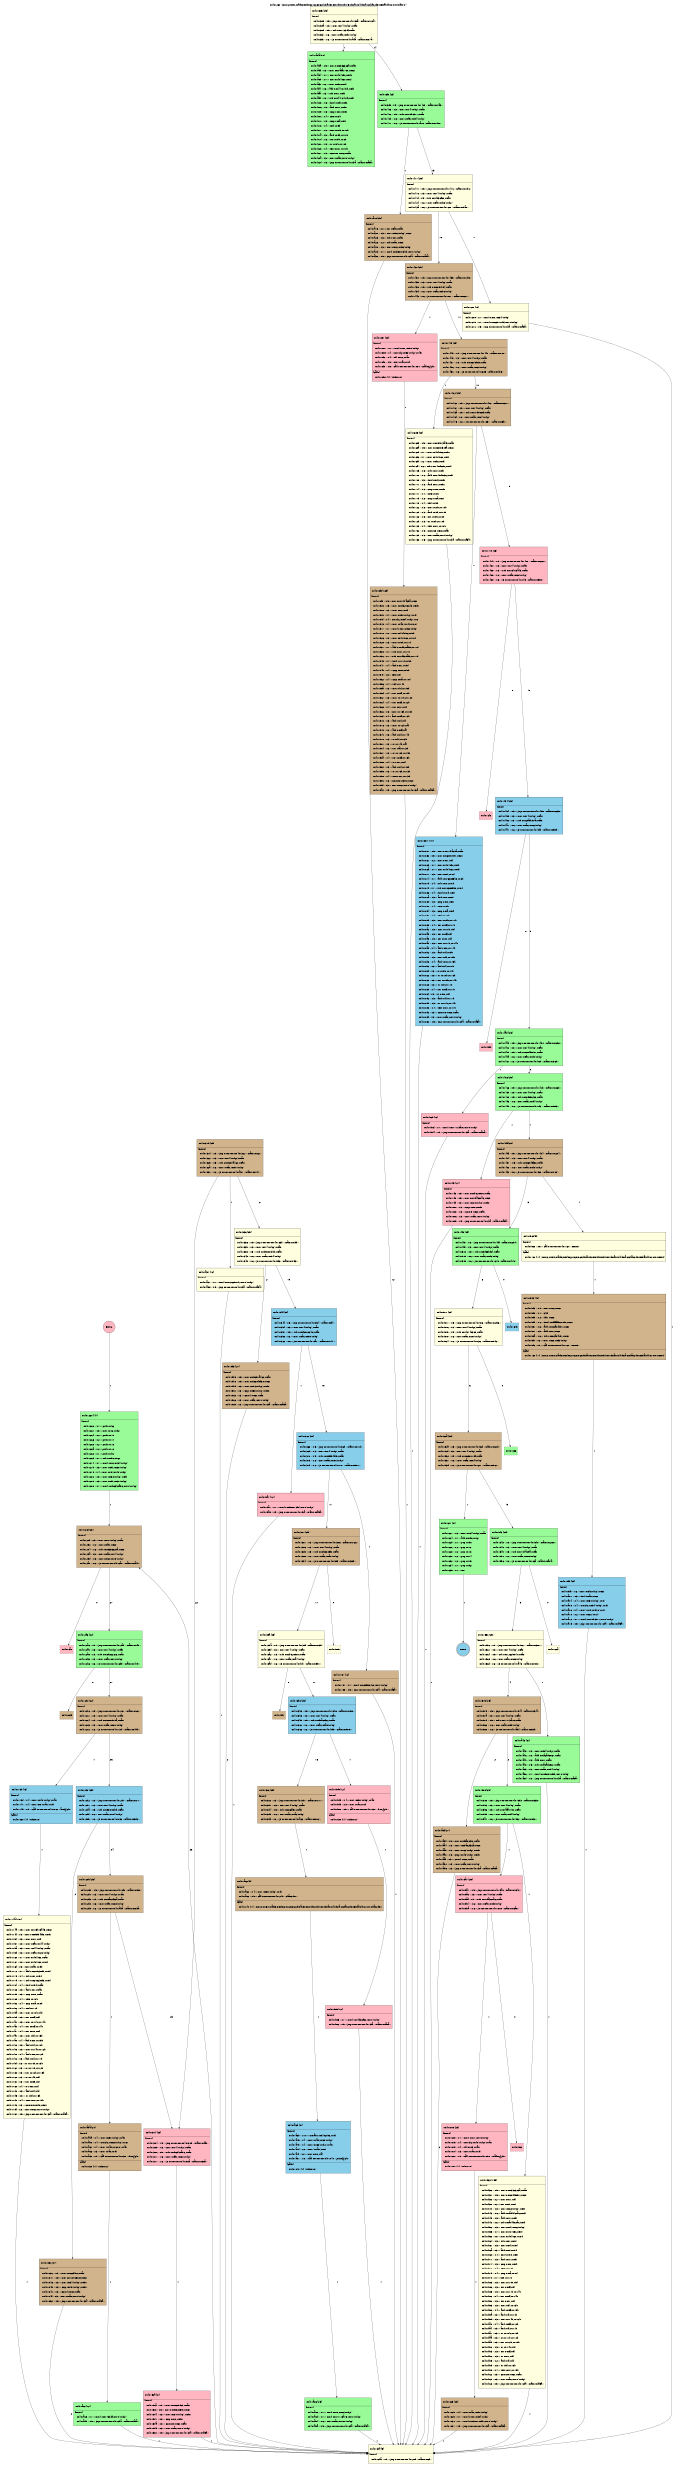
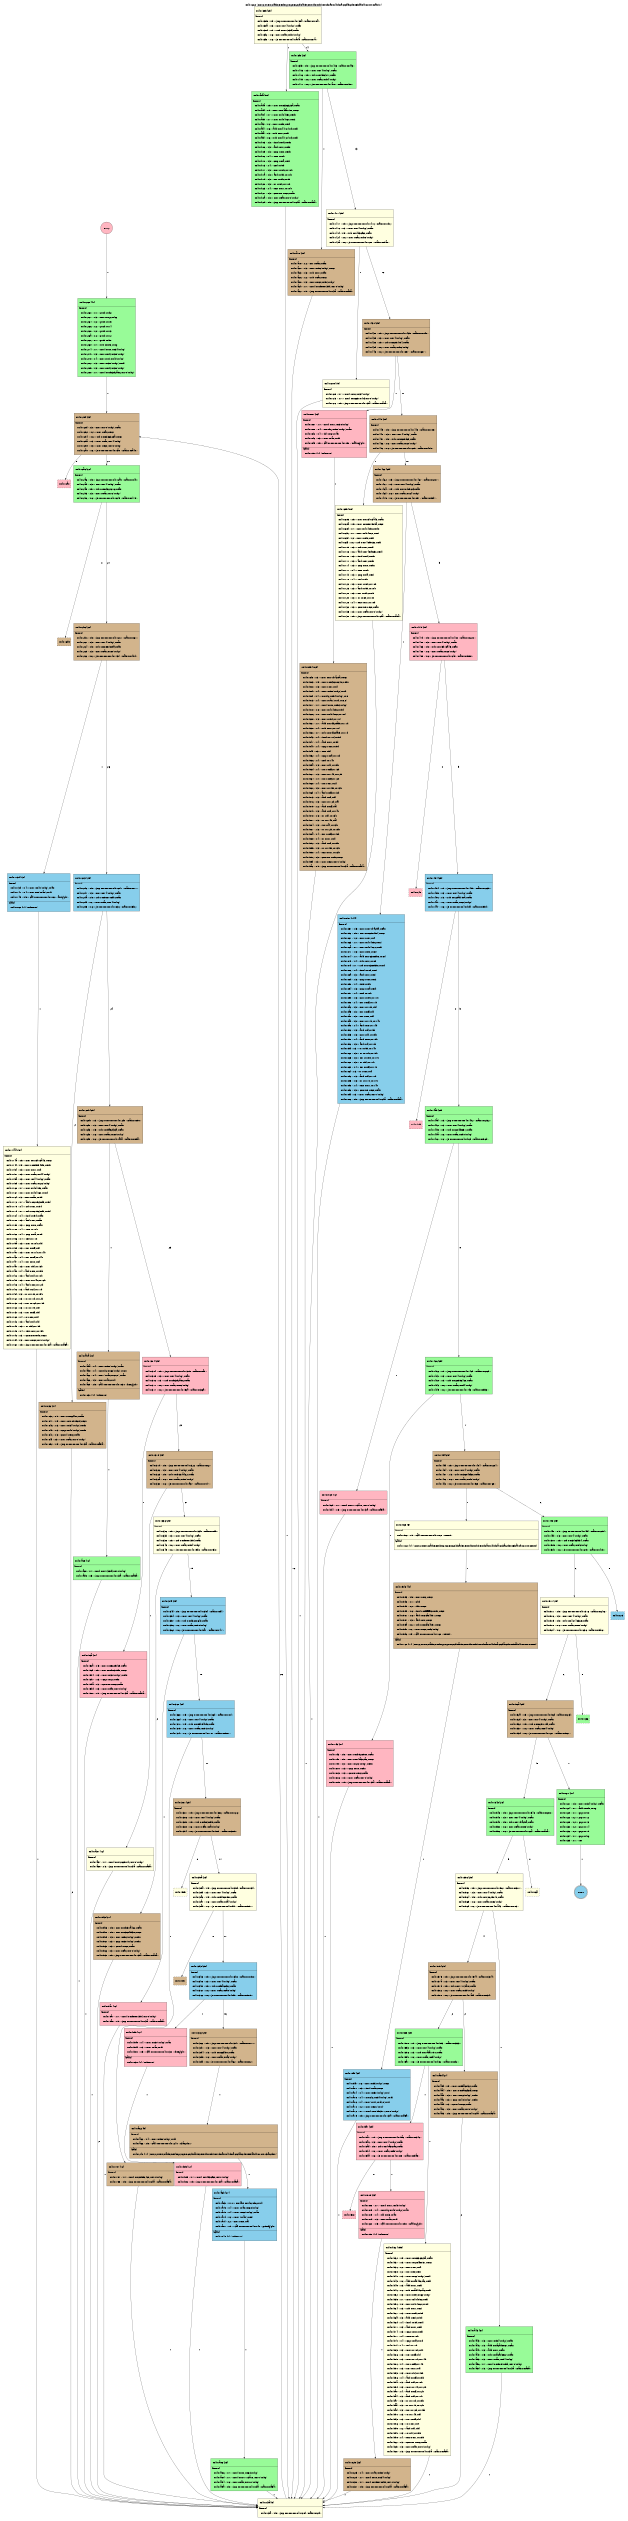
edge "0x401ada [88]" -> "0x401cba [5]": added, label "1"
edge "0x40131d [25]" -> "0x401304 [25]": reversed
